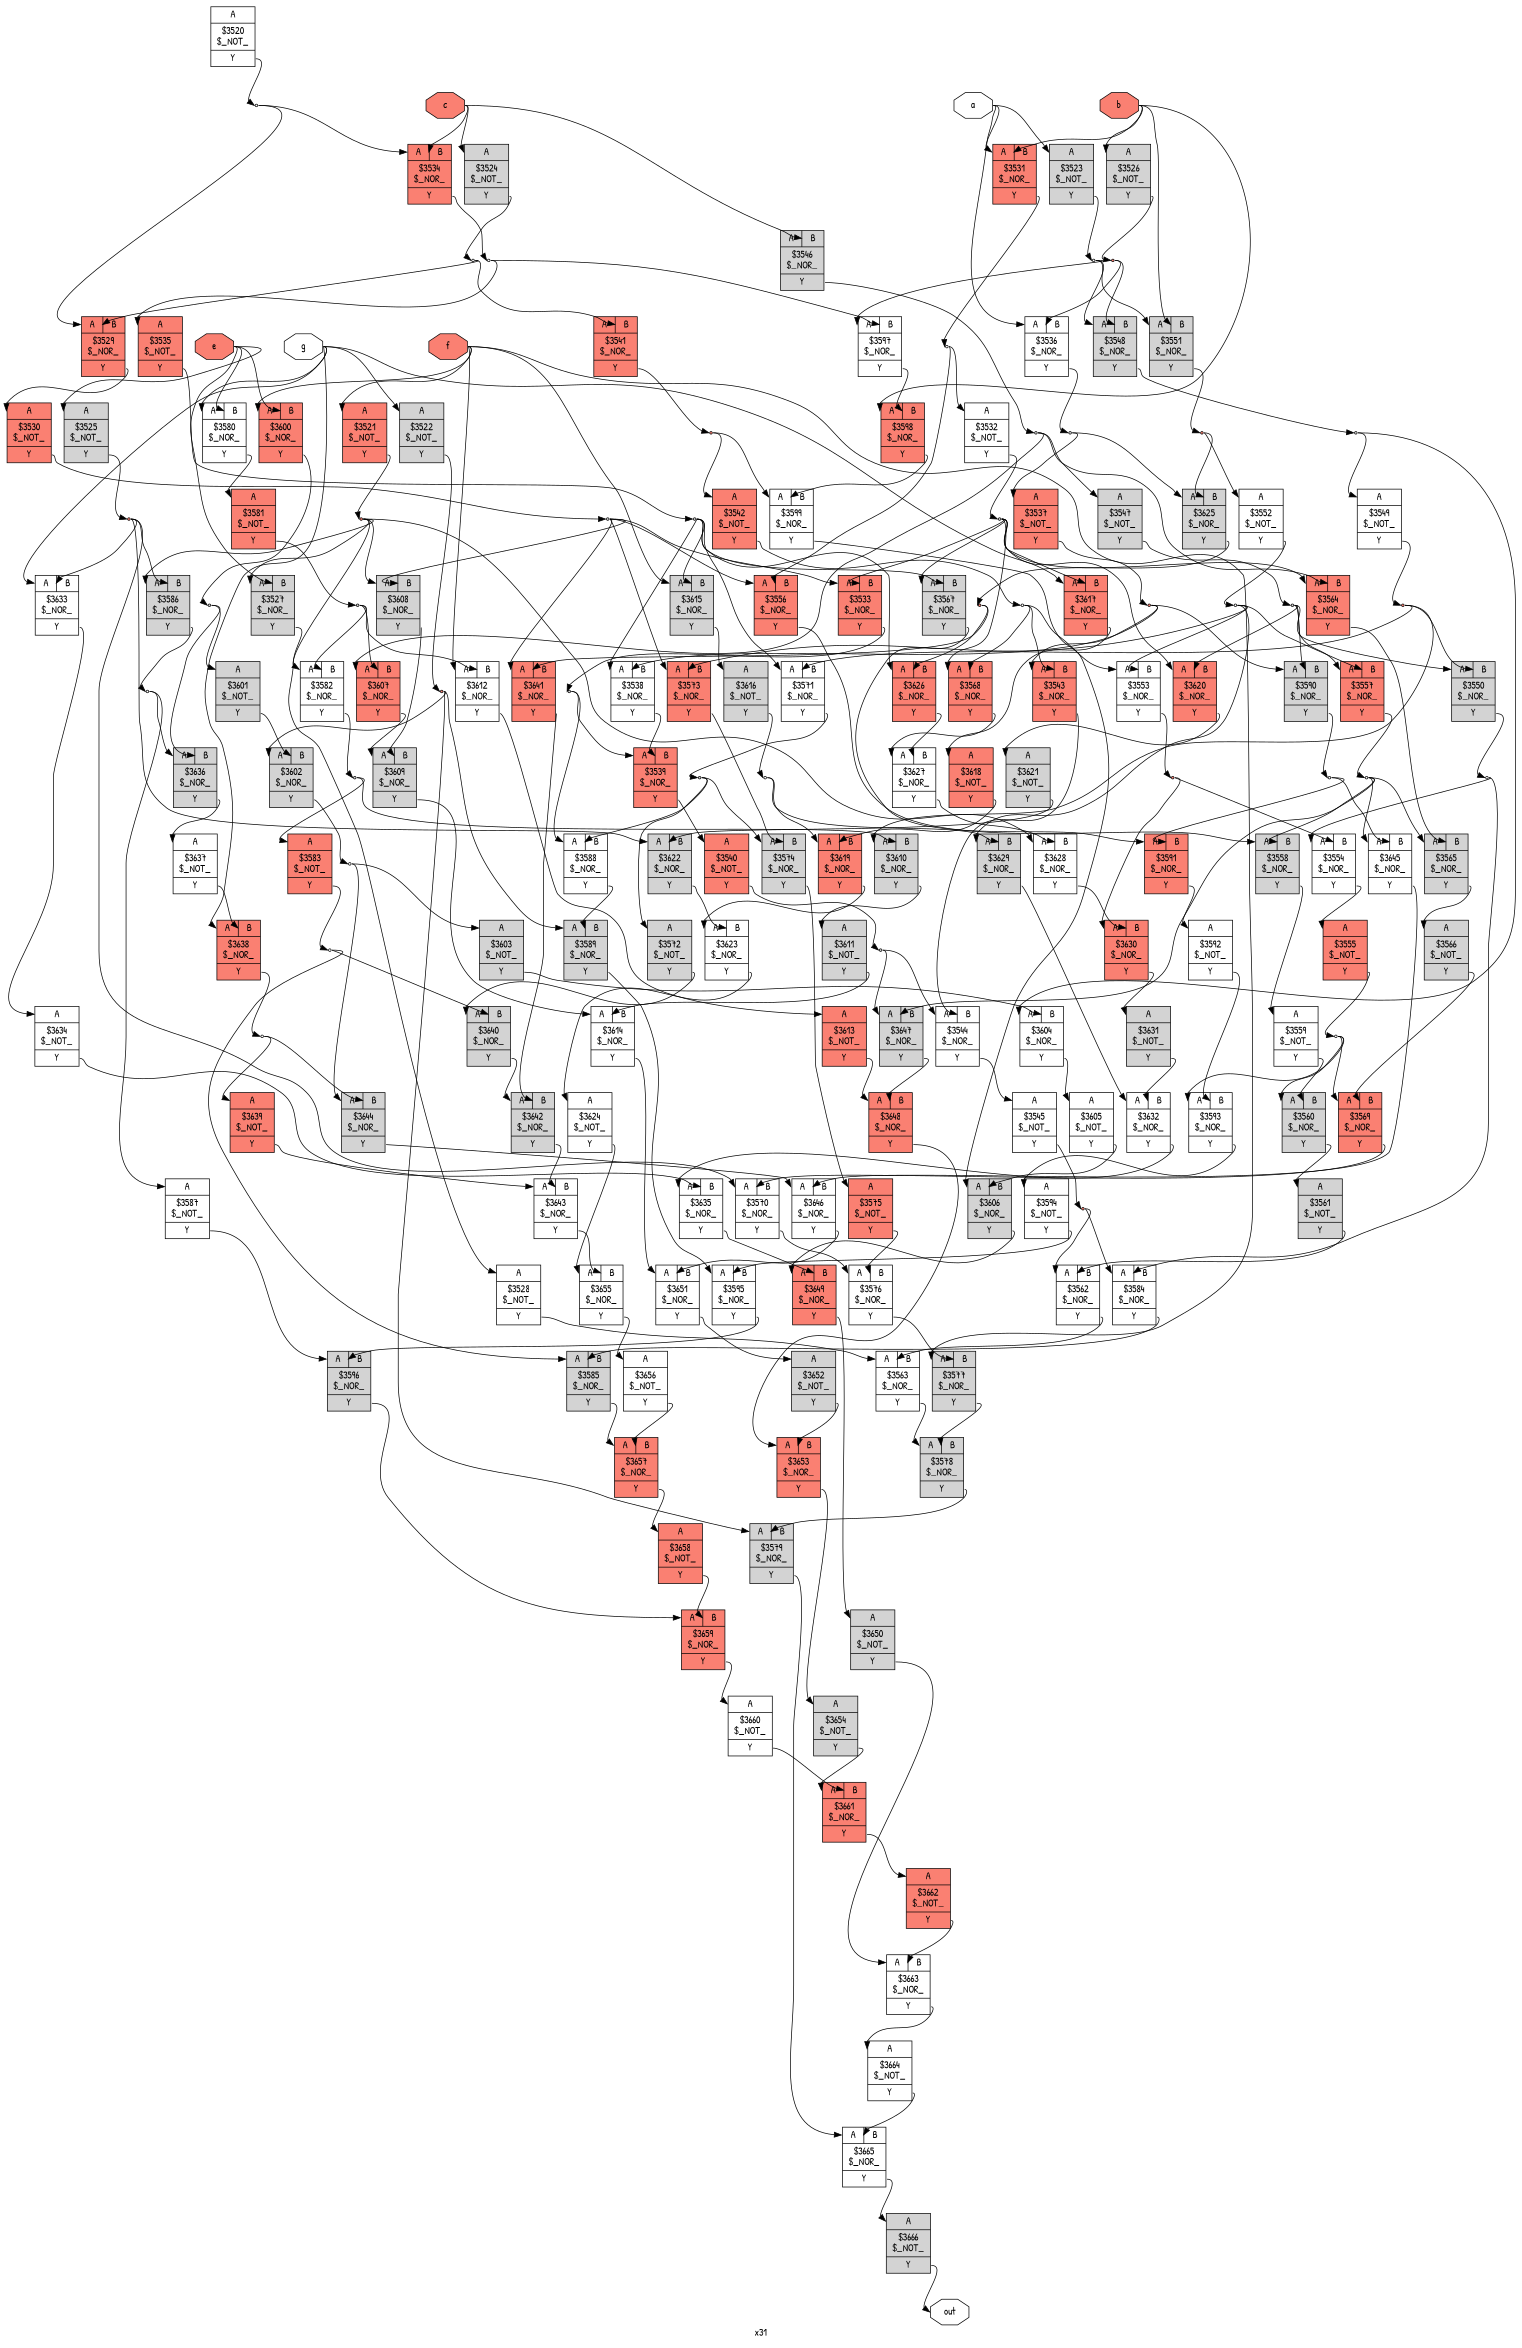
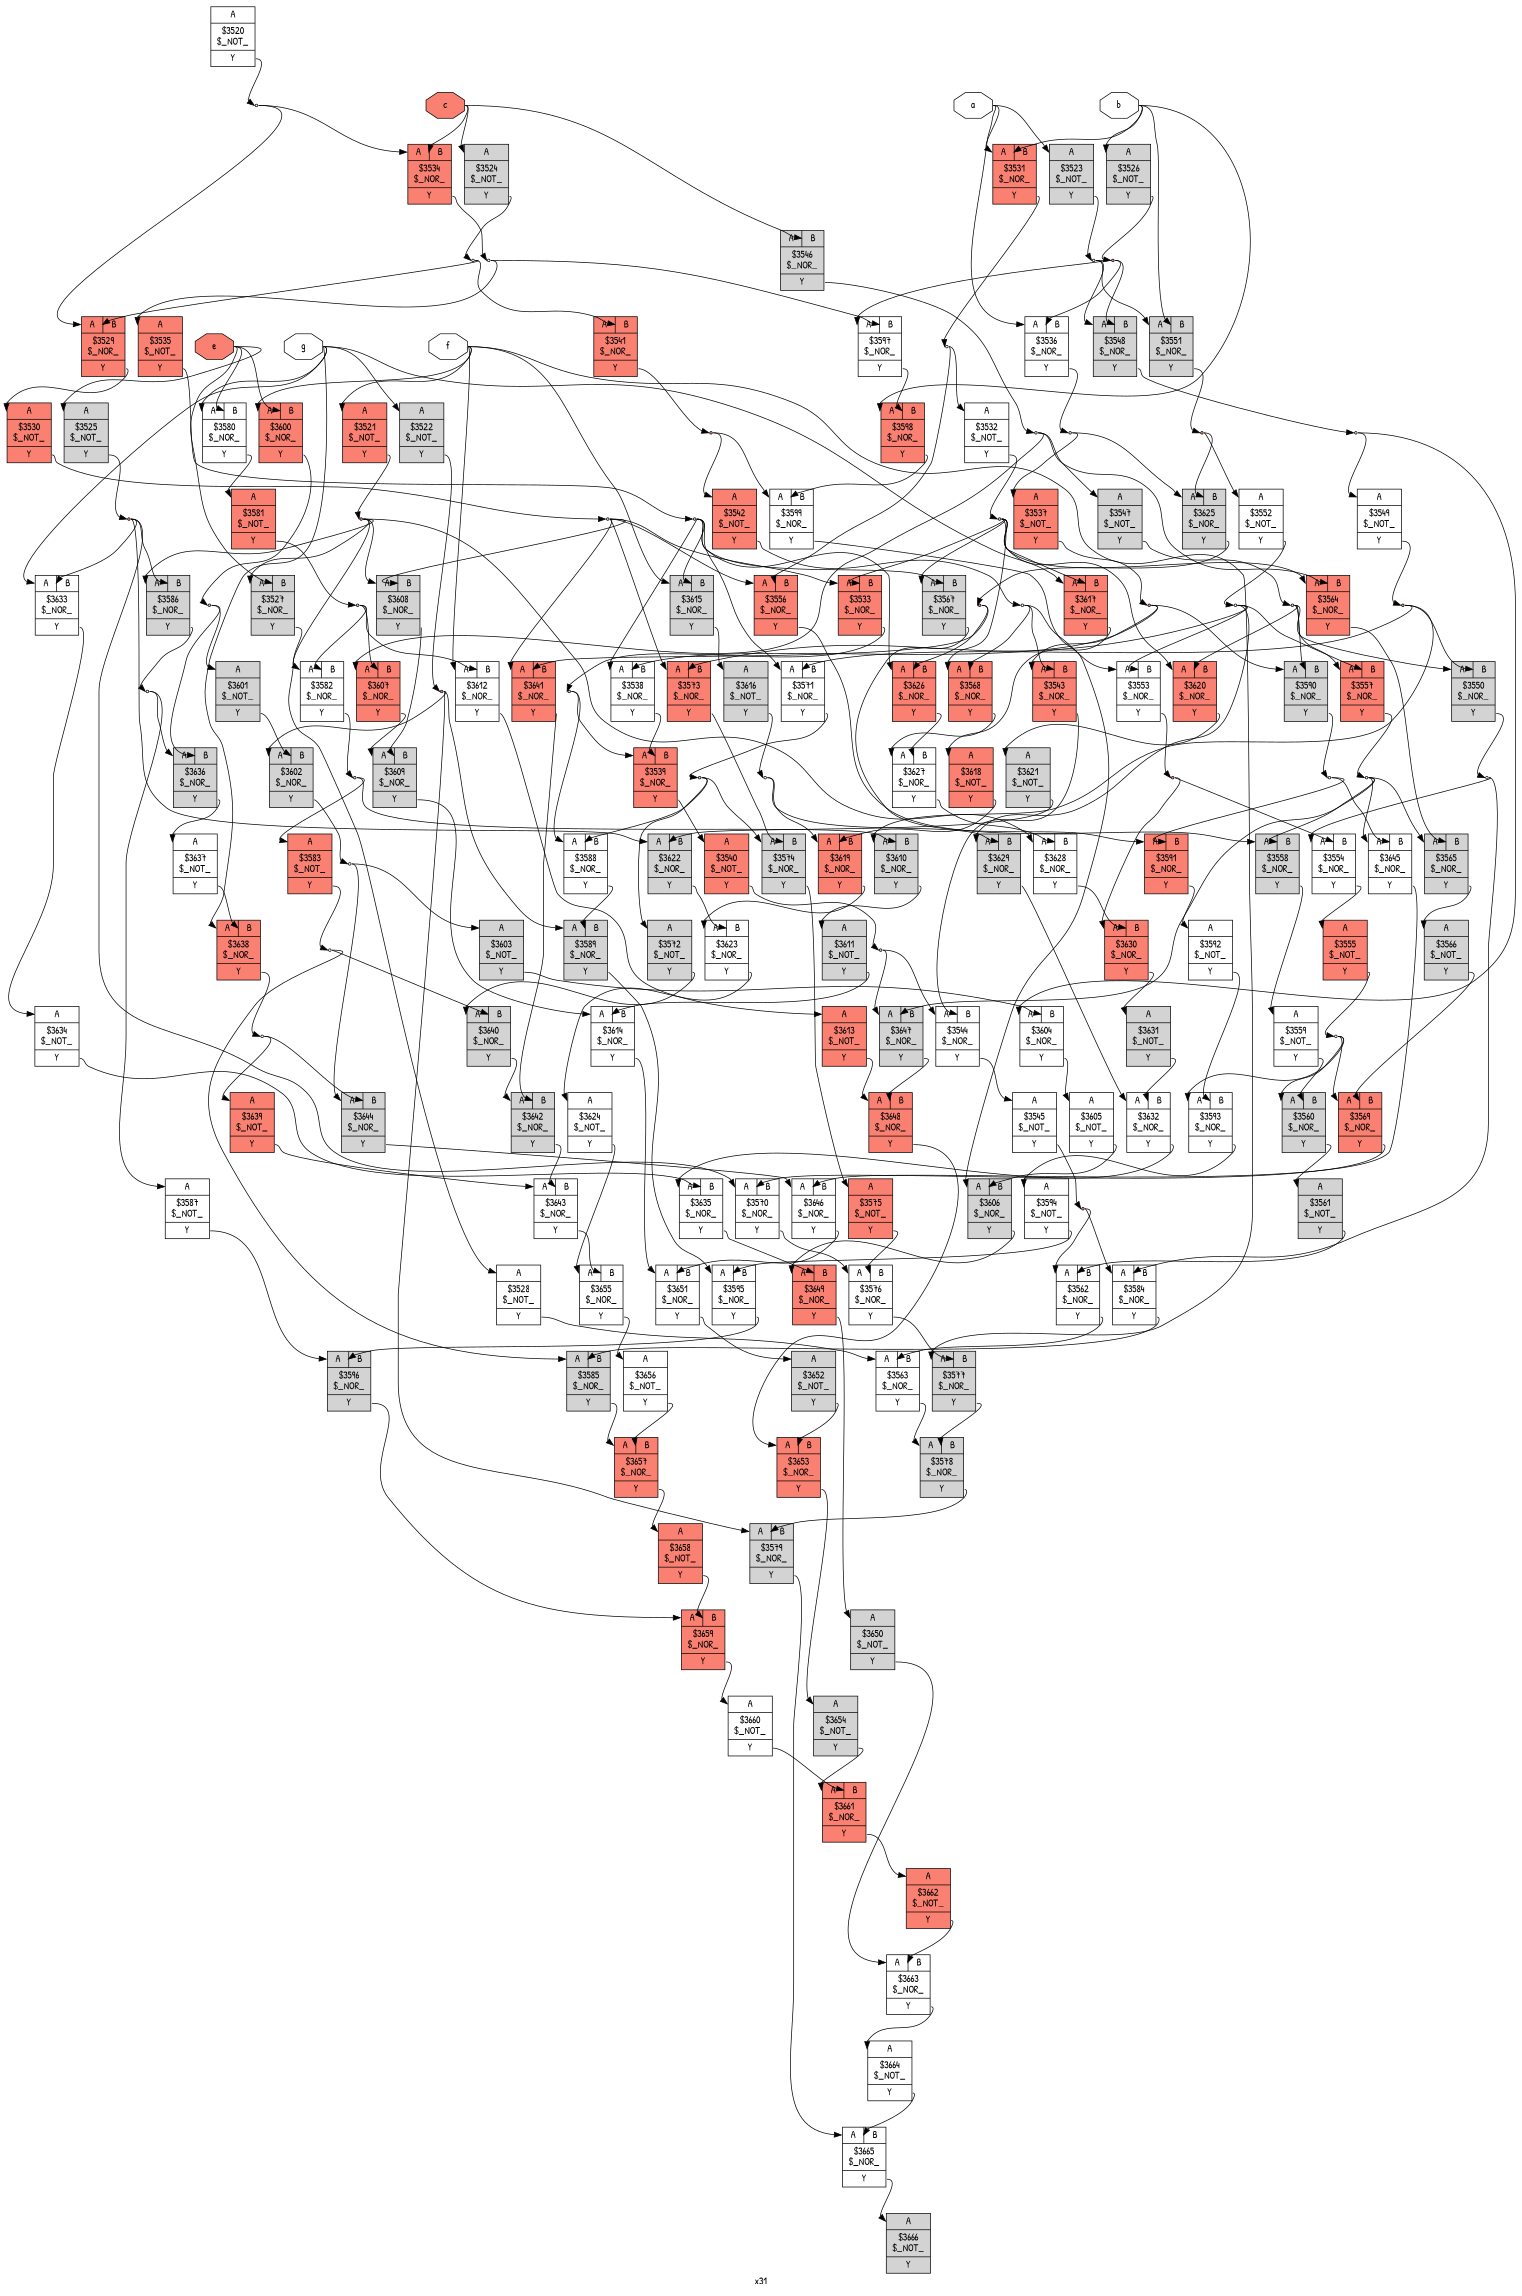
node "b": fillcolor salmon -> white
node "f": fillcolor salmon -> white
node "out": removed
